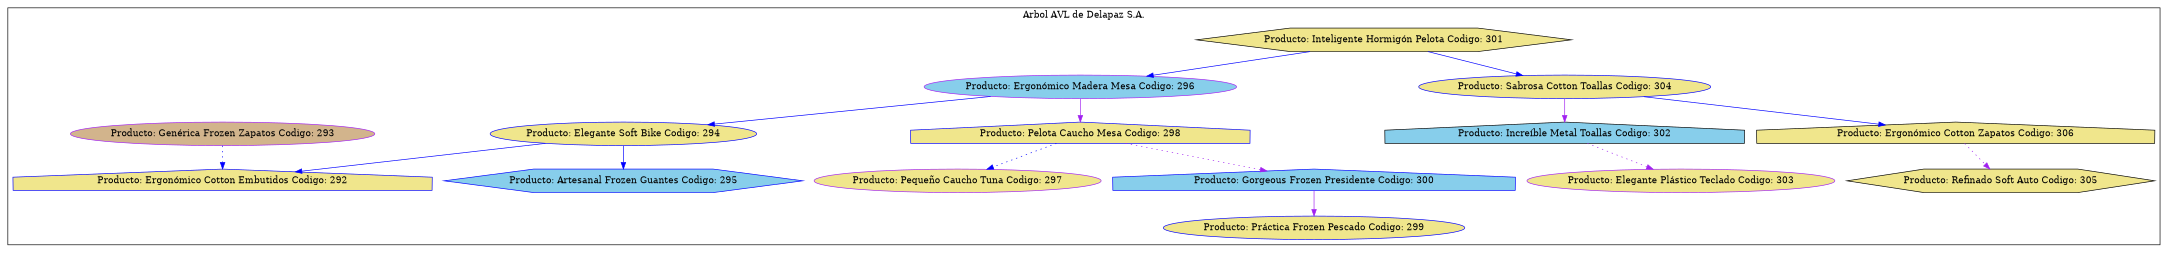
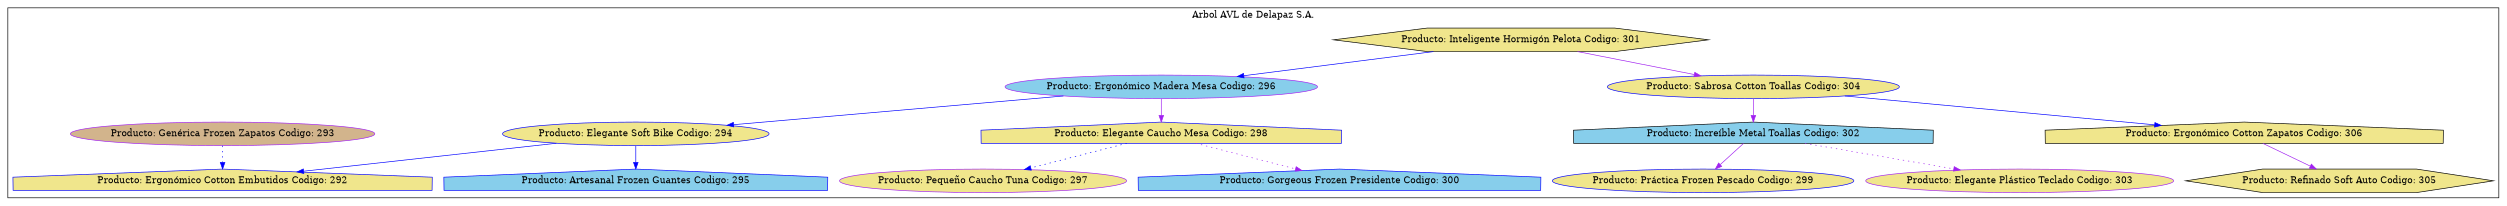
edge "Producto: Inteligente Hormigón Pelota Codigo: 301" -> "Producto: Sabrosa Cotton Toallas Codigo: 304": color blue -> purple
node "Producto: Pelota Caucho Mesa Codigo: 298": label "Producto: Pelota Caucho Mesa Codigo: 298" -> "Producto: Elegante Caucho Mesa Codigo: 298"
edge "Producto: Ergonómico Cotton Zapatos Codigo: 306" -> "Producto: Refinado Soft Auto Codigo: 305": style dotted -> solid
node "Producto: Artesanal Frozen Guantes Codigo: 295": shape hexagon -> house
edge "Producto: Gorgeous Frozen Presidente Codigo: 300" -> "Producto: Práctica Frozen Pescado Codigo: 299": now "Producto: Increíble Metal Toallas Codigo: 302" -> "Producto: Práctica Frozen Pescado Codigo: 299"
